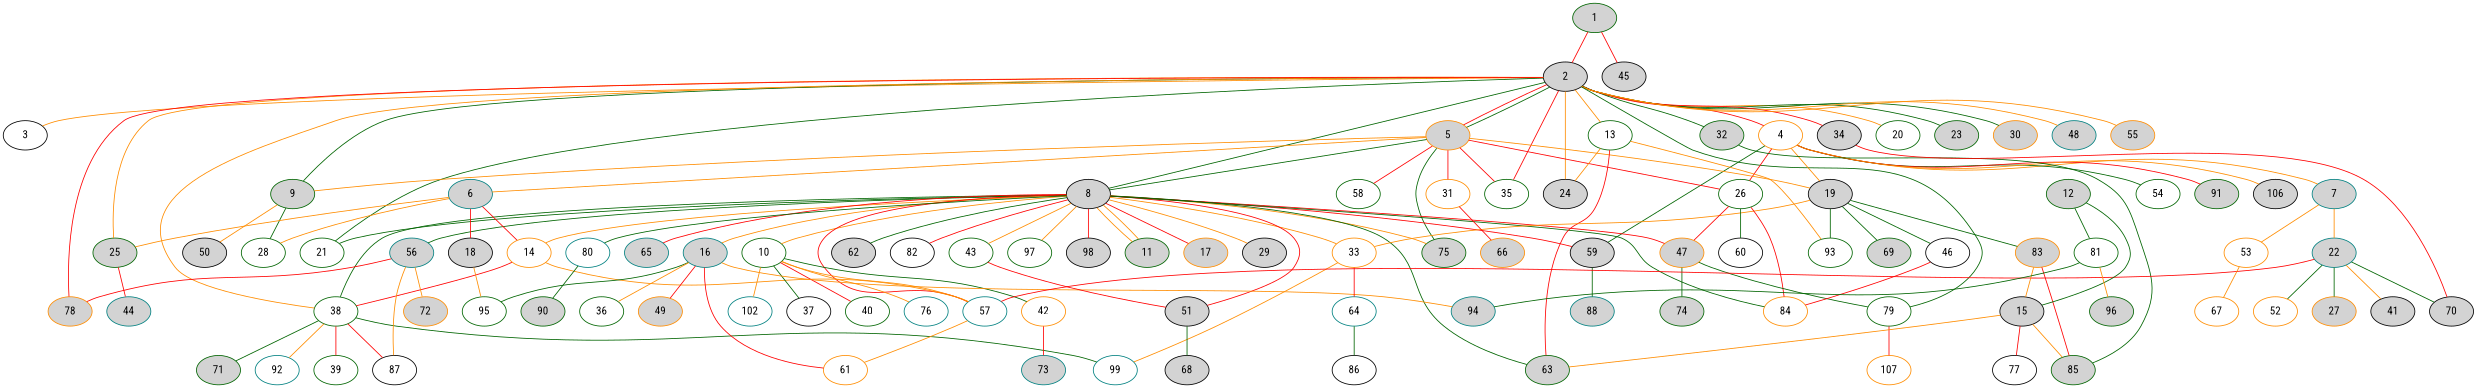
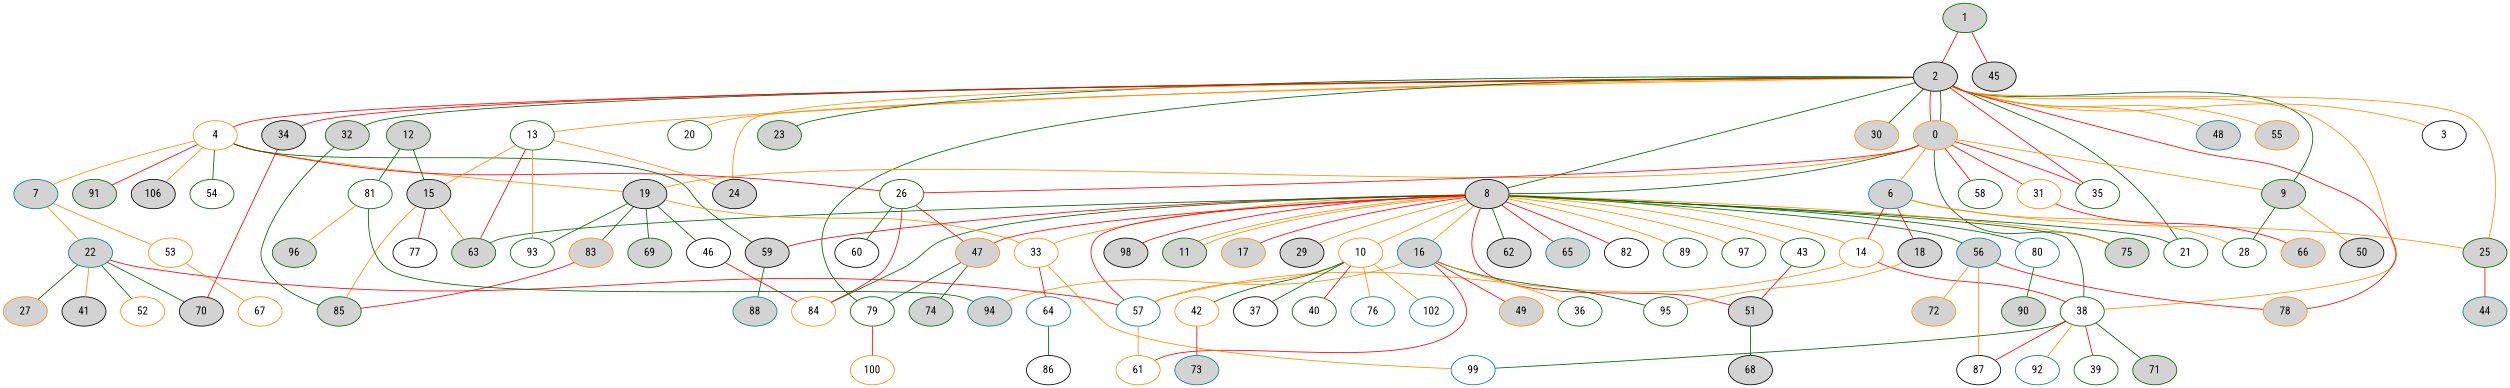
node "5": label "5" -> "0"
node "10": color darkgreen -> darkorange
node "89": added
edge "83" -- "15": now "13" -- "15"
node "107": label "107" -> "100"
